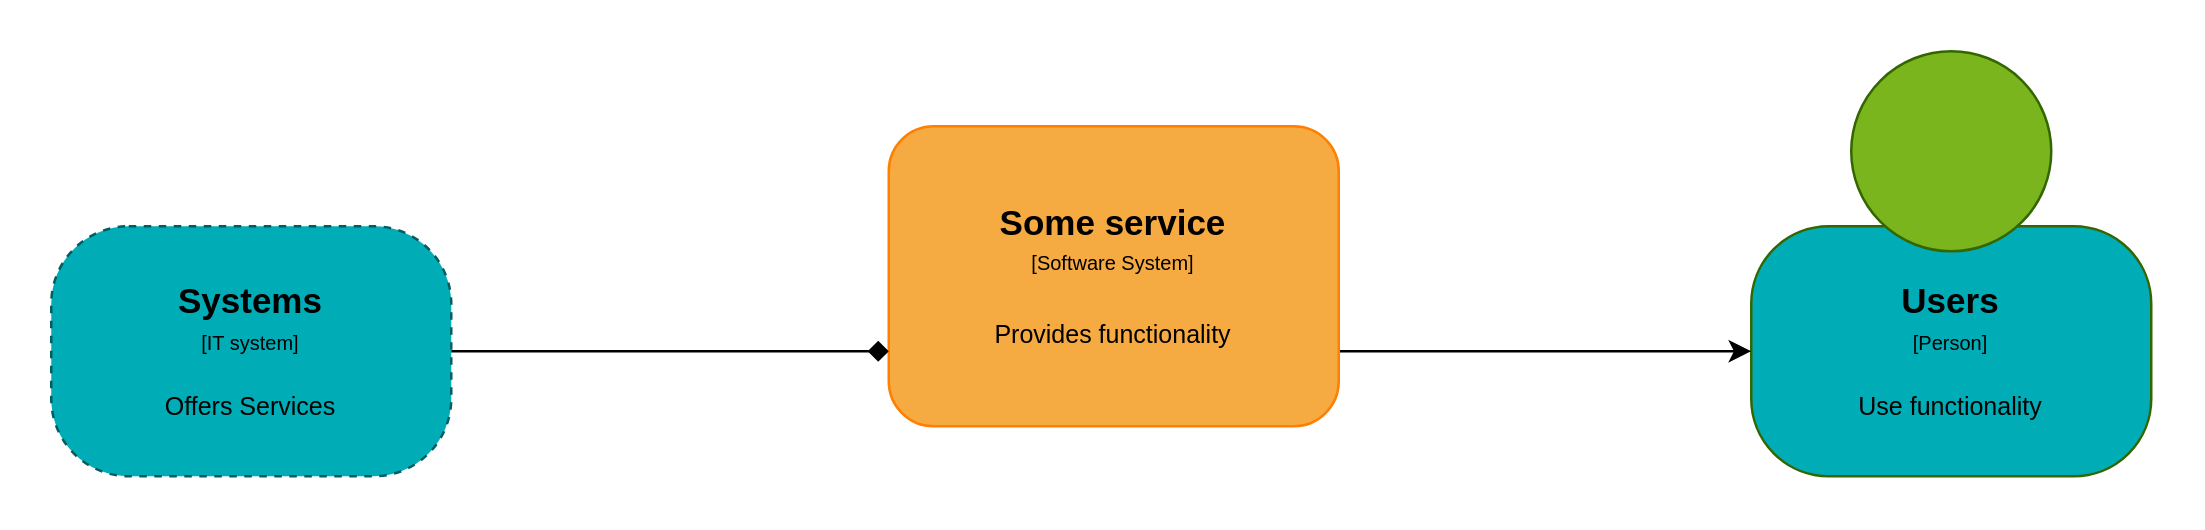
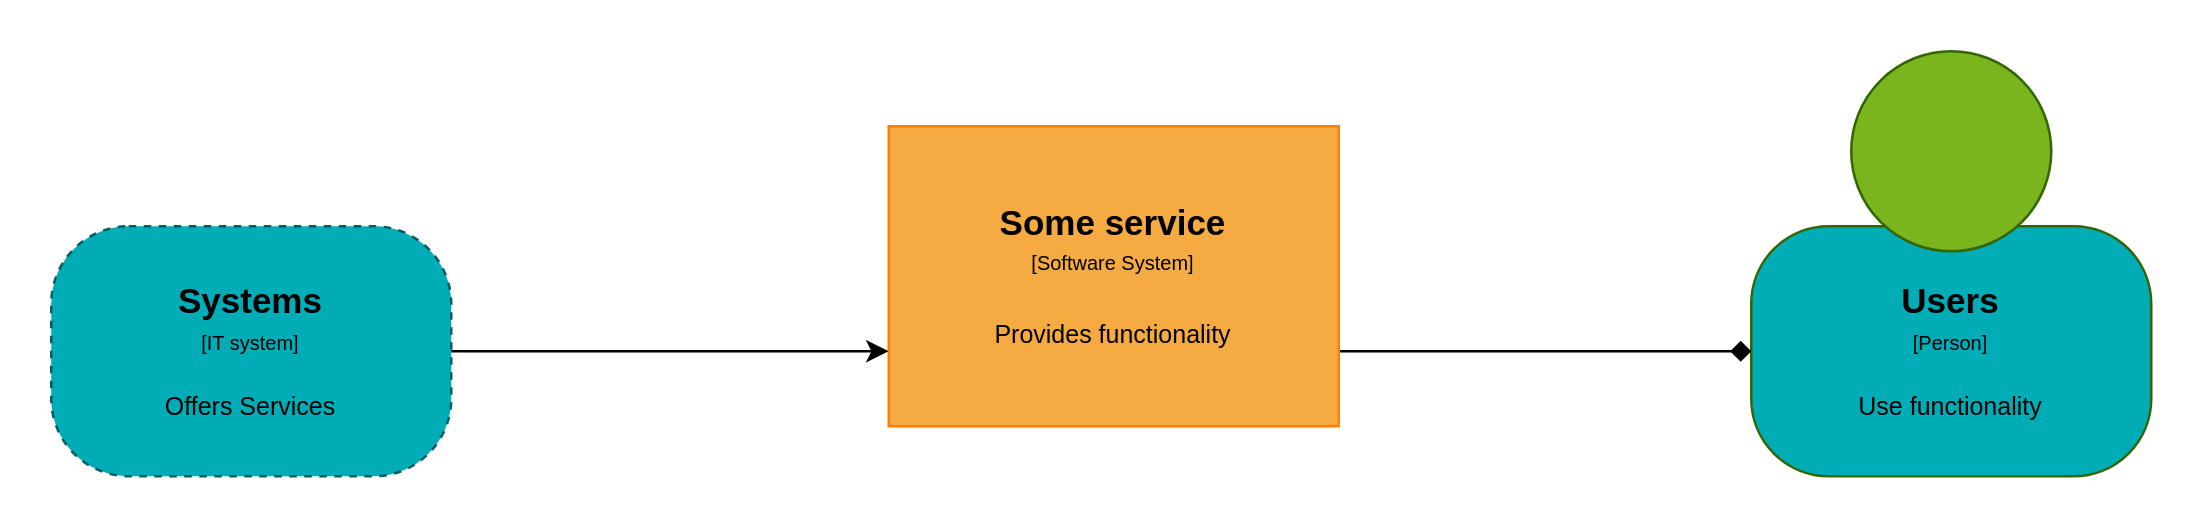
node "Some service [Software System] Provides functionality": shape rounded rectangle -> rectangle
edge "Systems [IT system] Offers Services" -> "Some service [Software System] Provides functionality": arrowhead diamond -> classic
edge "Some service [Software System] Provides functionality" -> "Users [Person] Use functionality": arrowhead classic -> diamond
